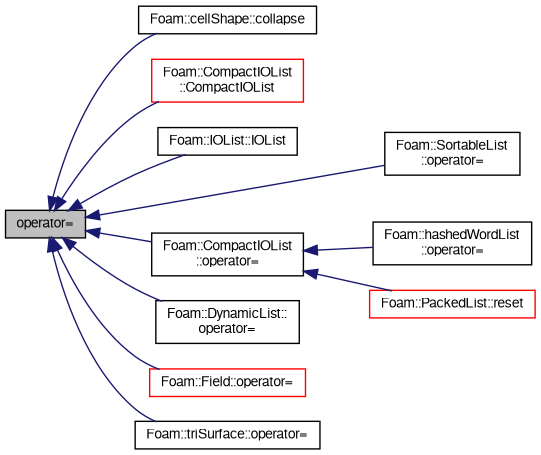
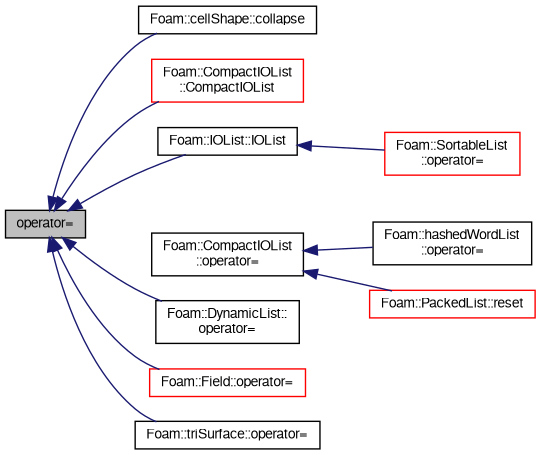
node "Foam::SortableList ::operator=": color black -> red
edge "Foam::SortableList ::operator=" -> "operator=": now "Foam::SortableList ::operator=" -> "Foam::IOList::IOList"
edge "Foam::CompactIOList ::operator=" -> "operator=": removed
